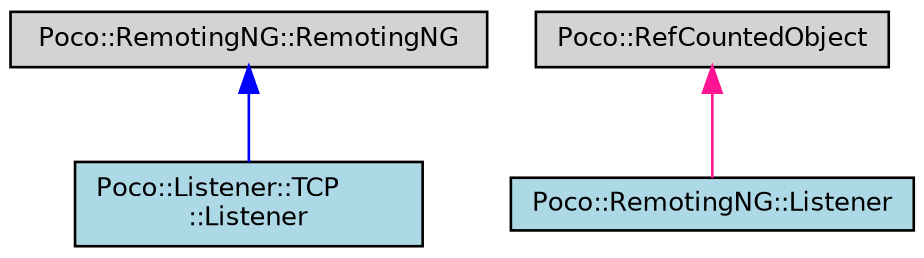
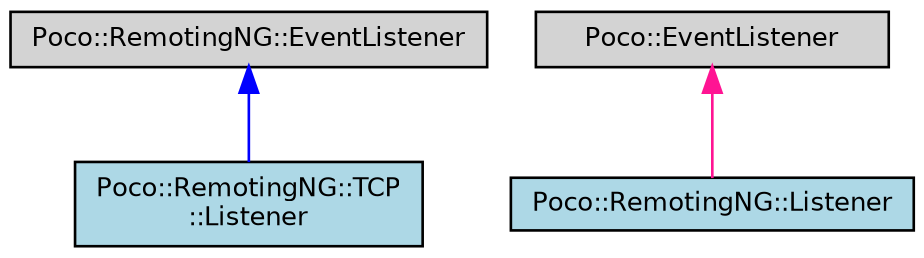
node "Poco::RemotingNG::RemotingNG": label "Poco::RemotingNG::RemotingNG" -> "Poco::RemotingNG::EventListener"
node "Poco::RefCountedObject": label "Poco::RefCountedObject" -> "Poco::EventListener"
node "Poco::Listener::TCP ::Listener": label "Poco::Listener::TCP ::Listener" -> "Poco::RemotingNG::TCP ::Listener"
